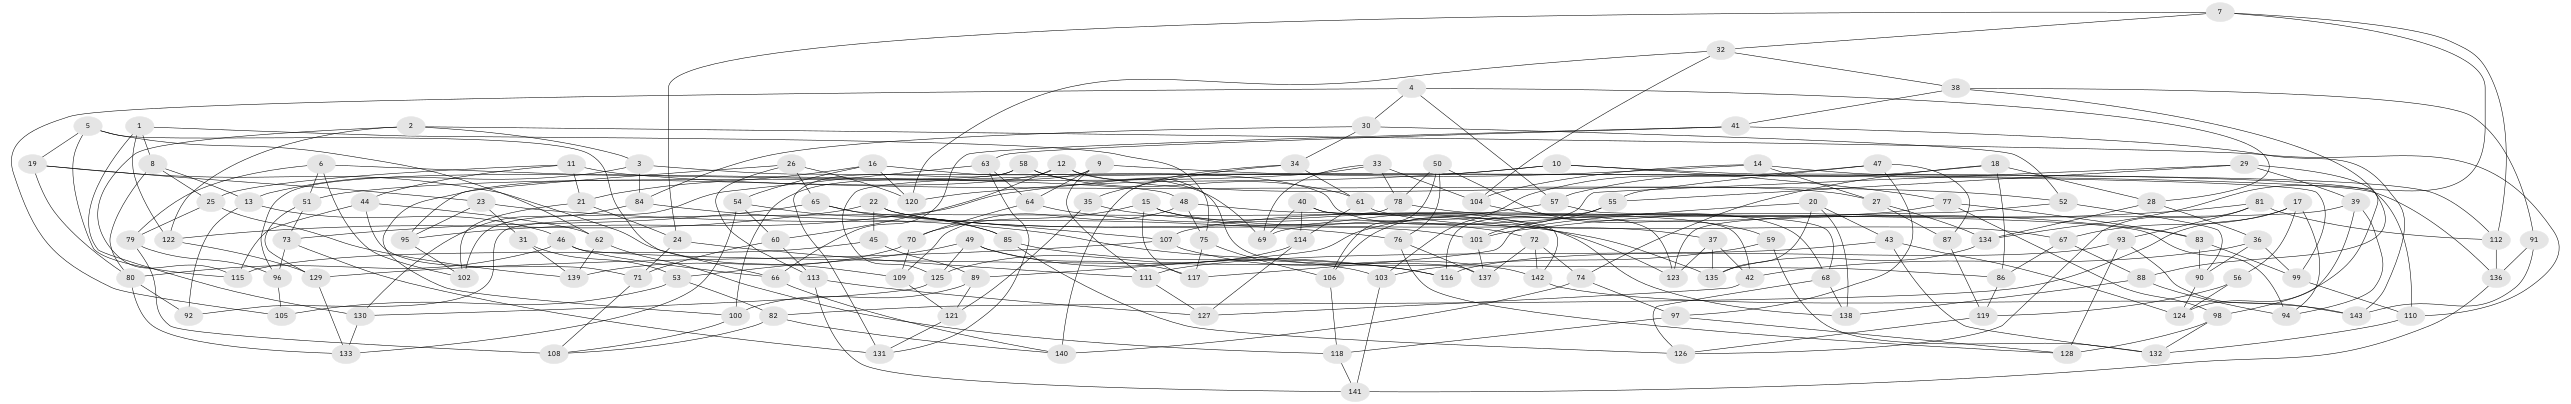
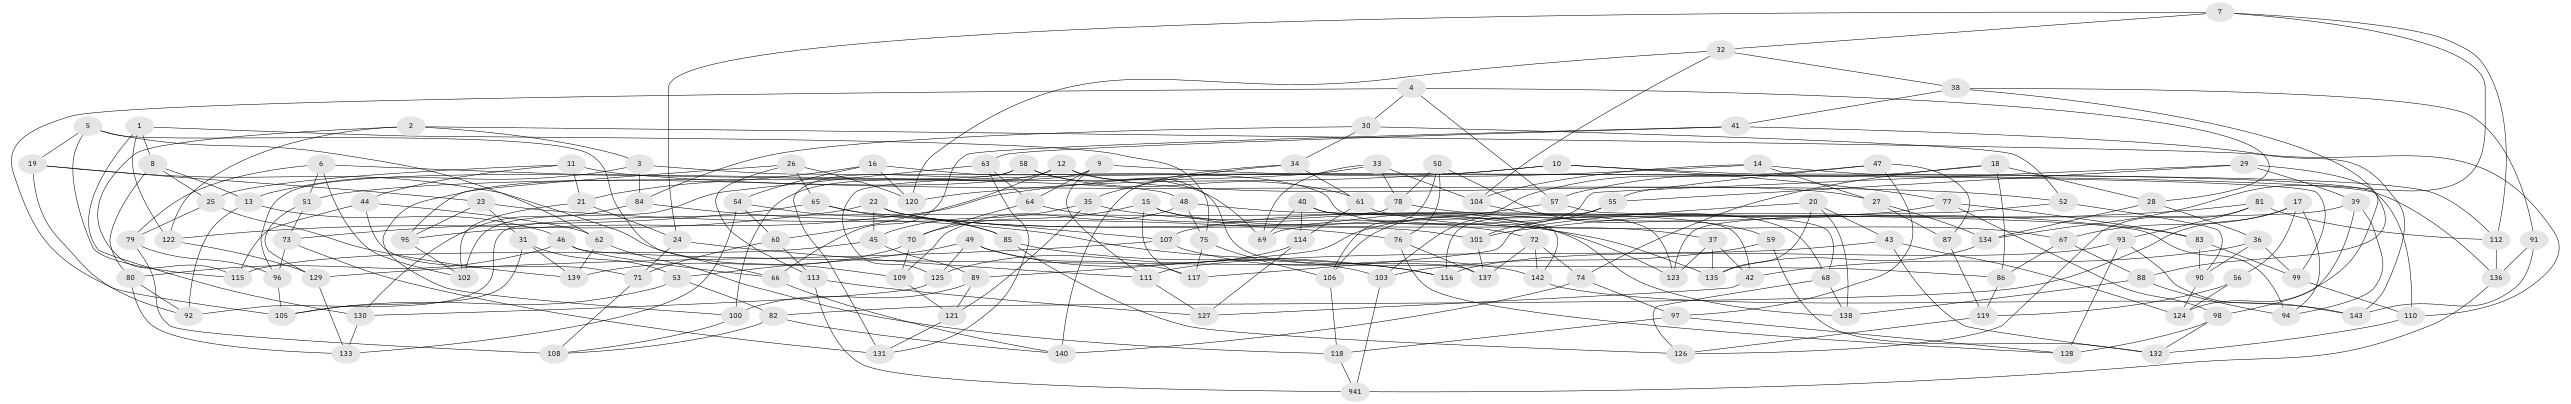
edge "35" -- "45": added
edge "19" -- "80": now "19" -- "92"
edge "31" -- "105": added
node "141": label "141" -> "941"
